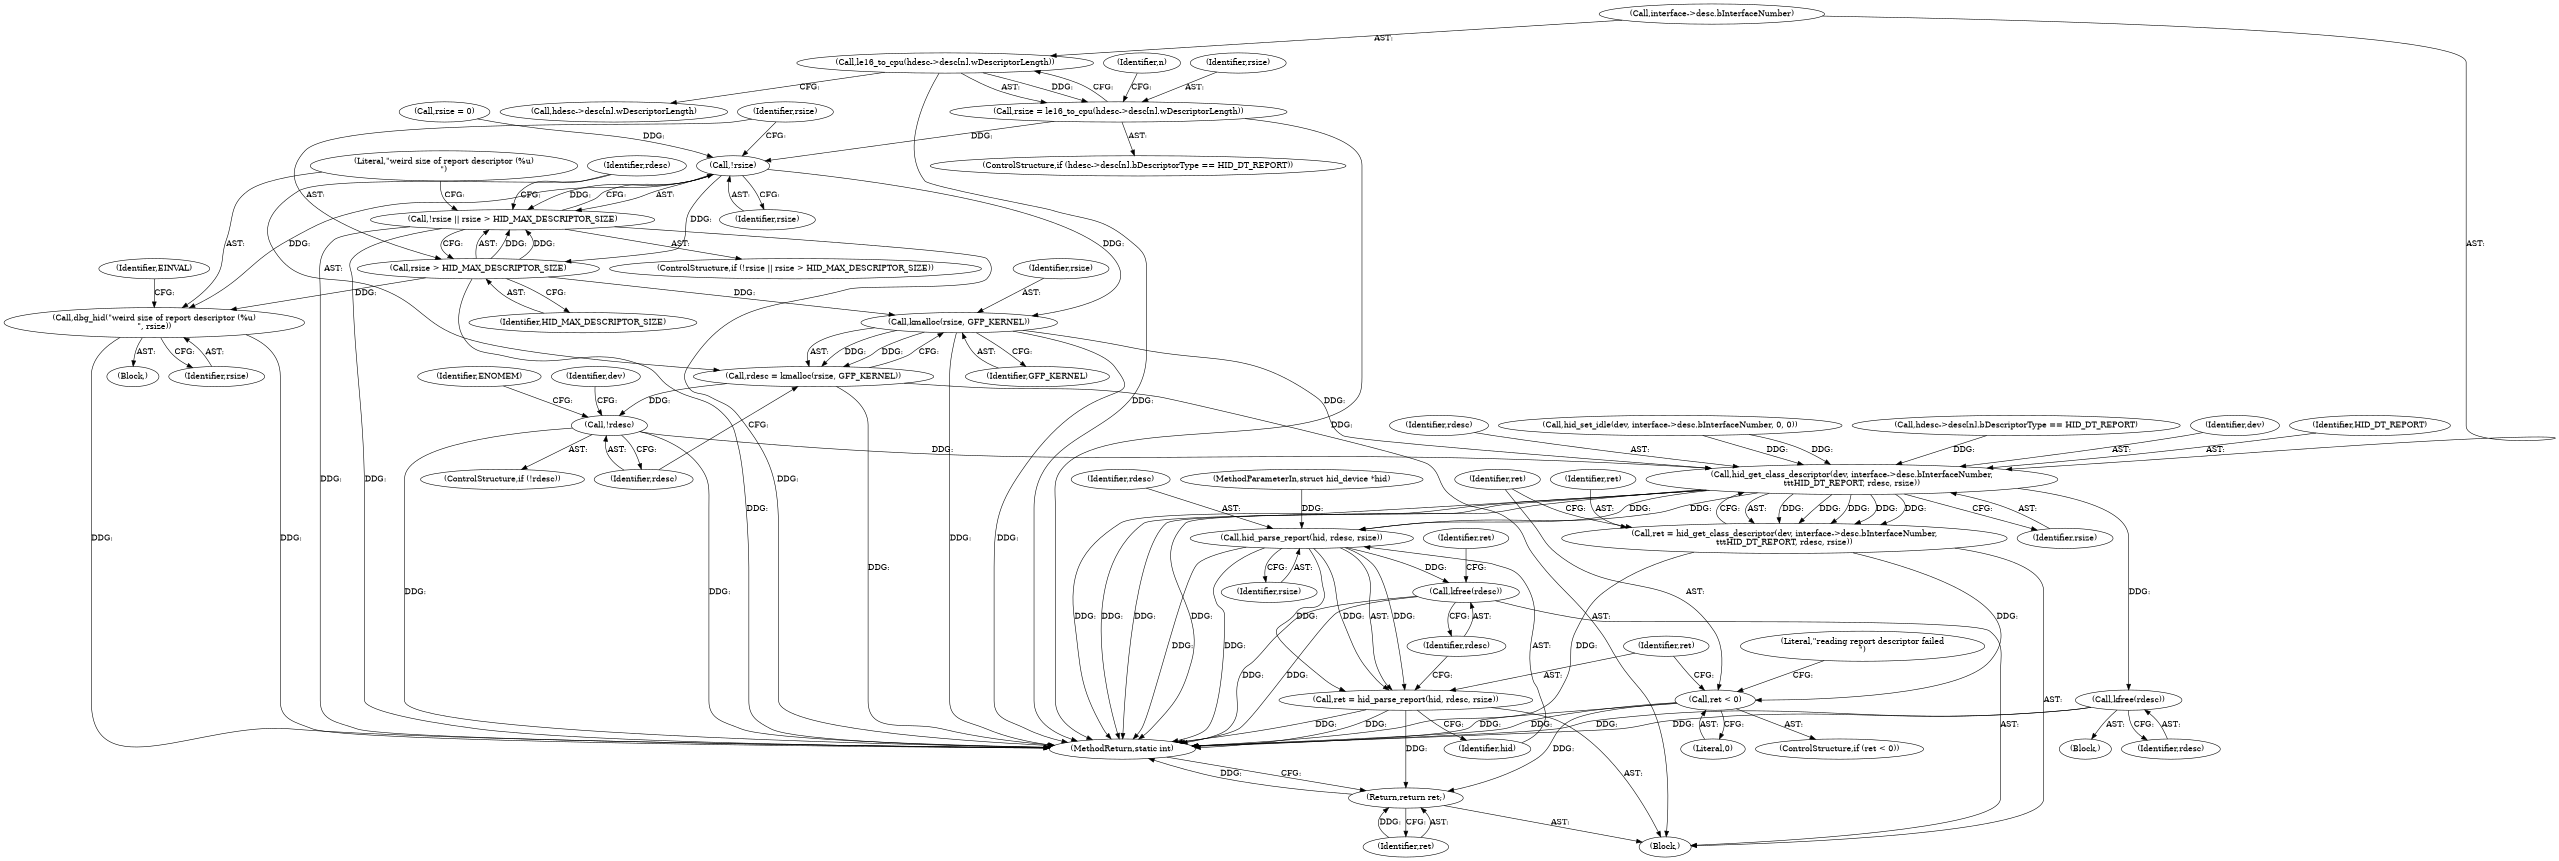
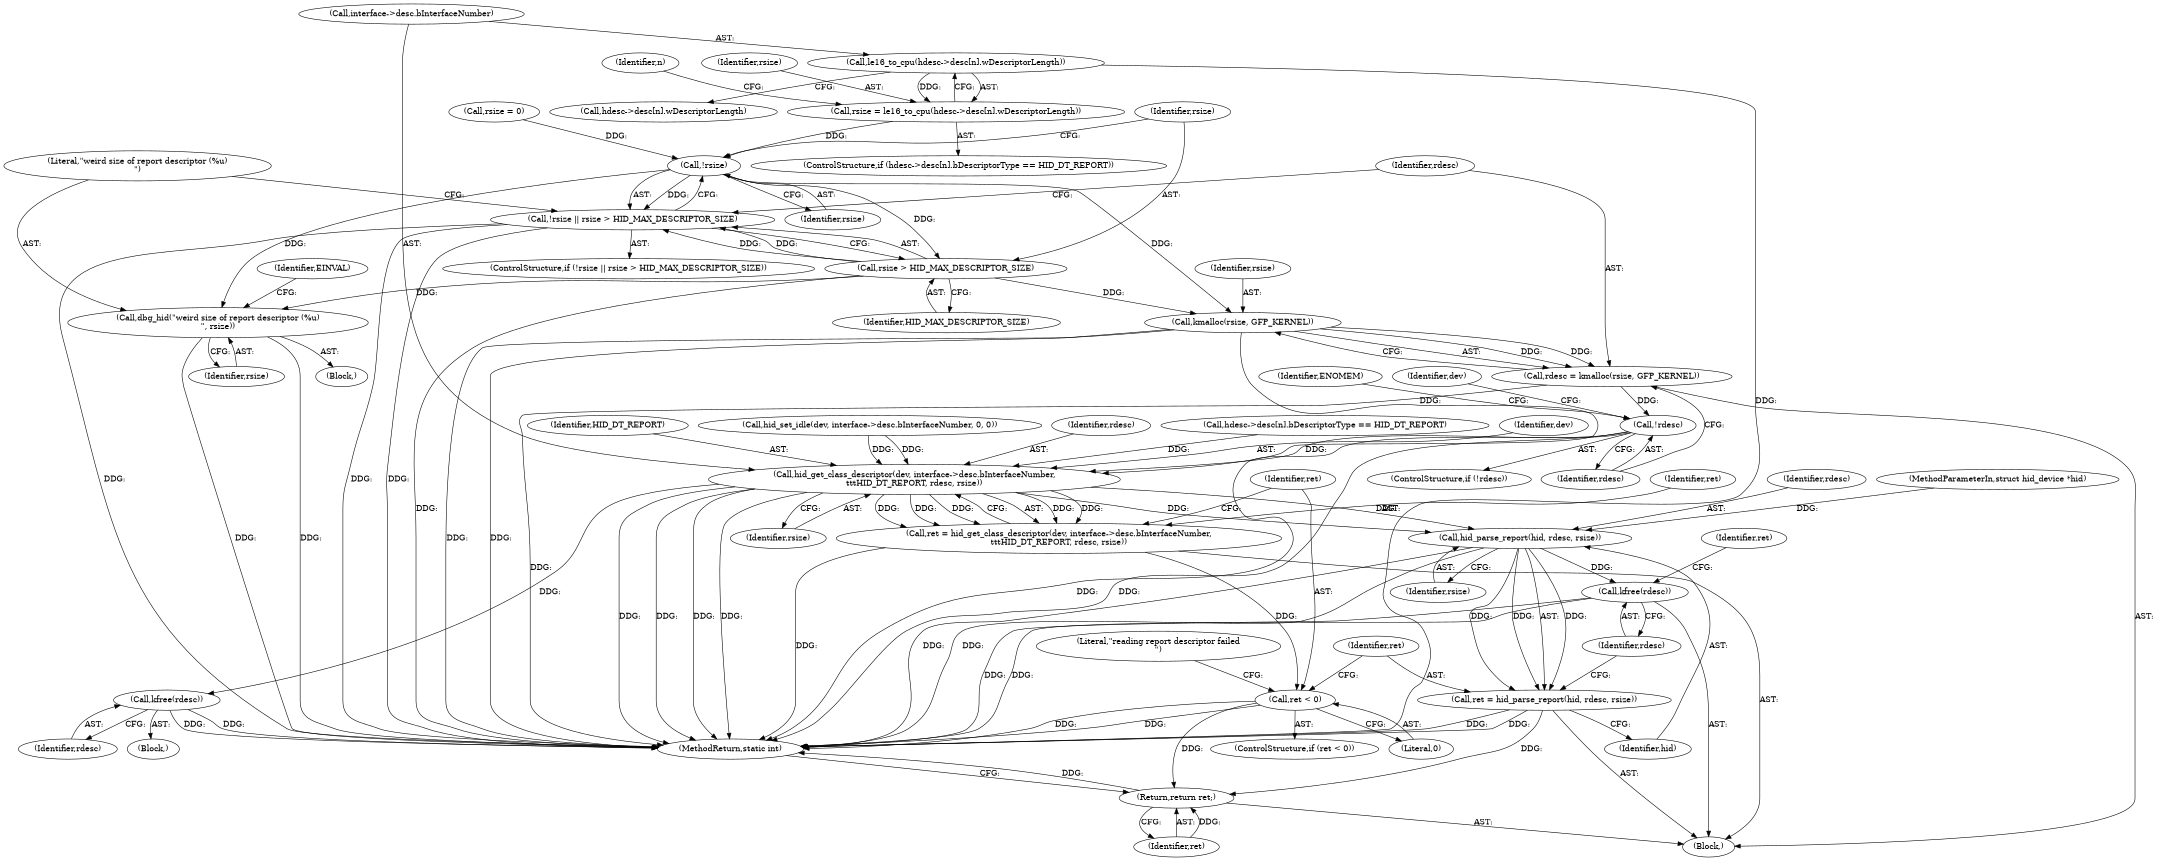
node "(Identifier,GFP_KERNEL)": removed
edge "(Call,rsize = le16_to_cpu(hdesc->desc[n].wDescriptorLength))" -> "(MethodReturn,static int)": removed, label "DDG:"
